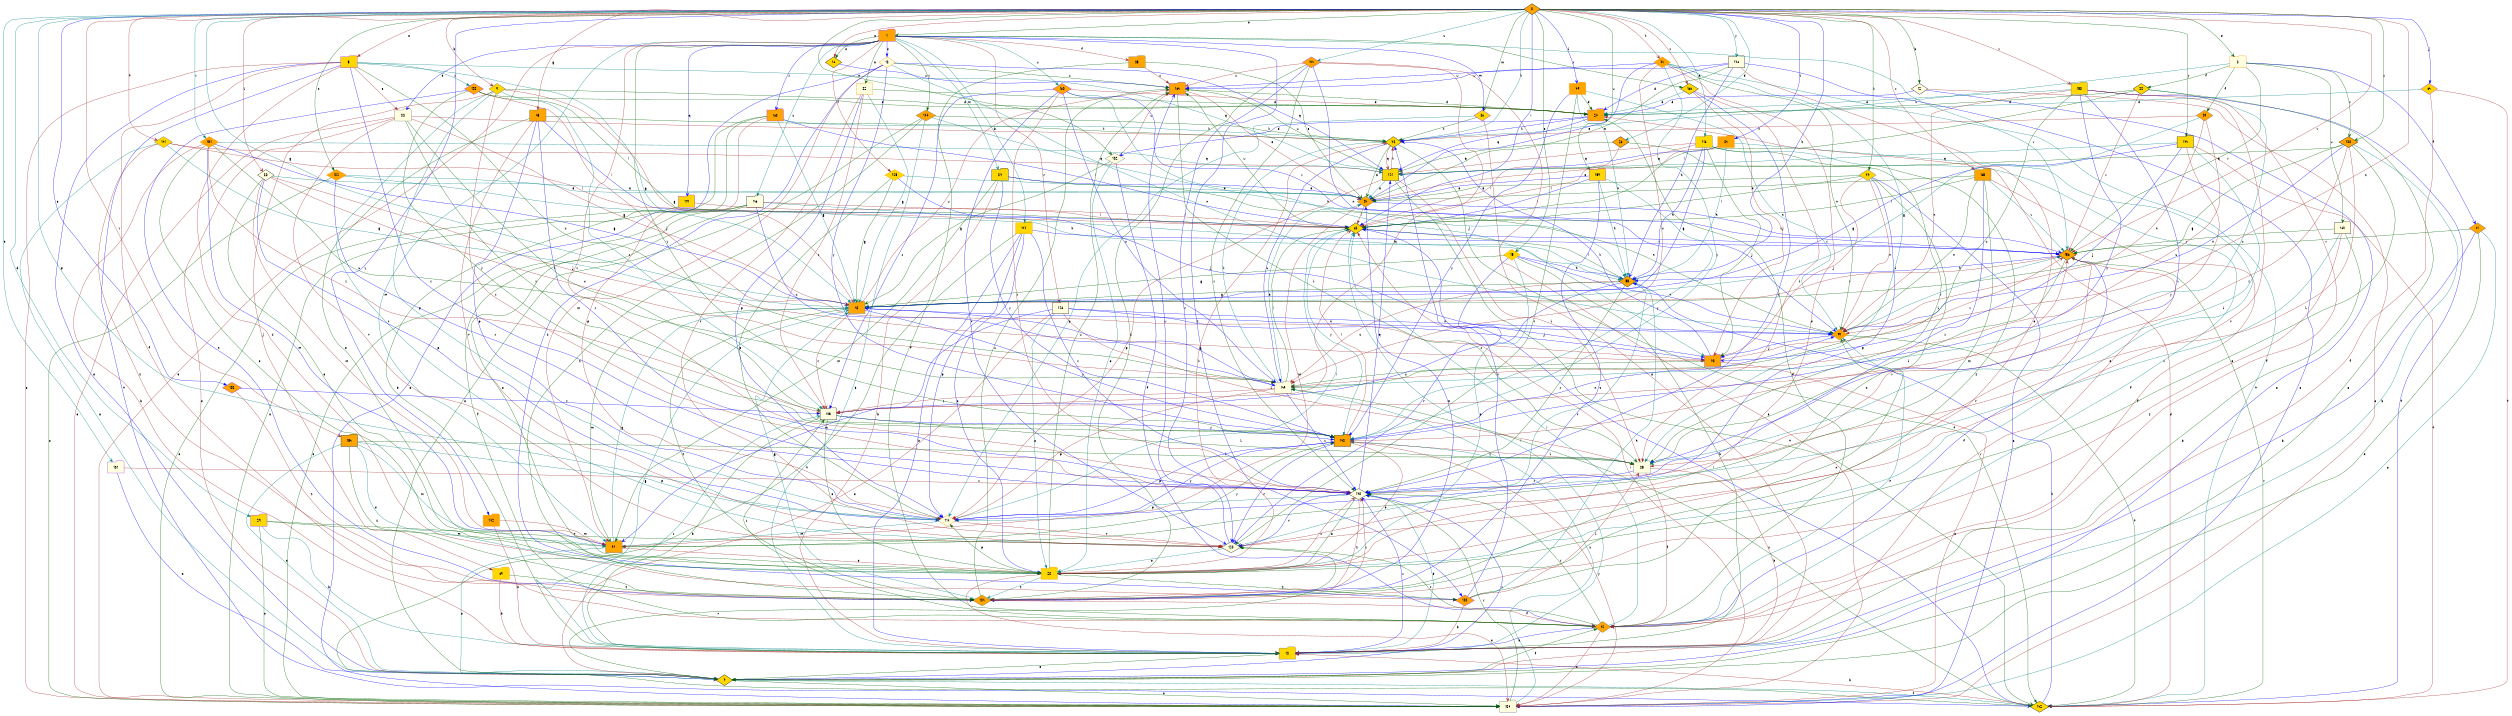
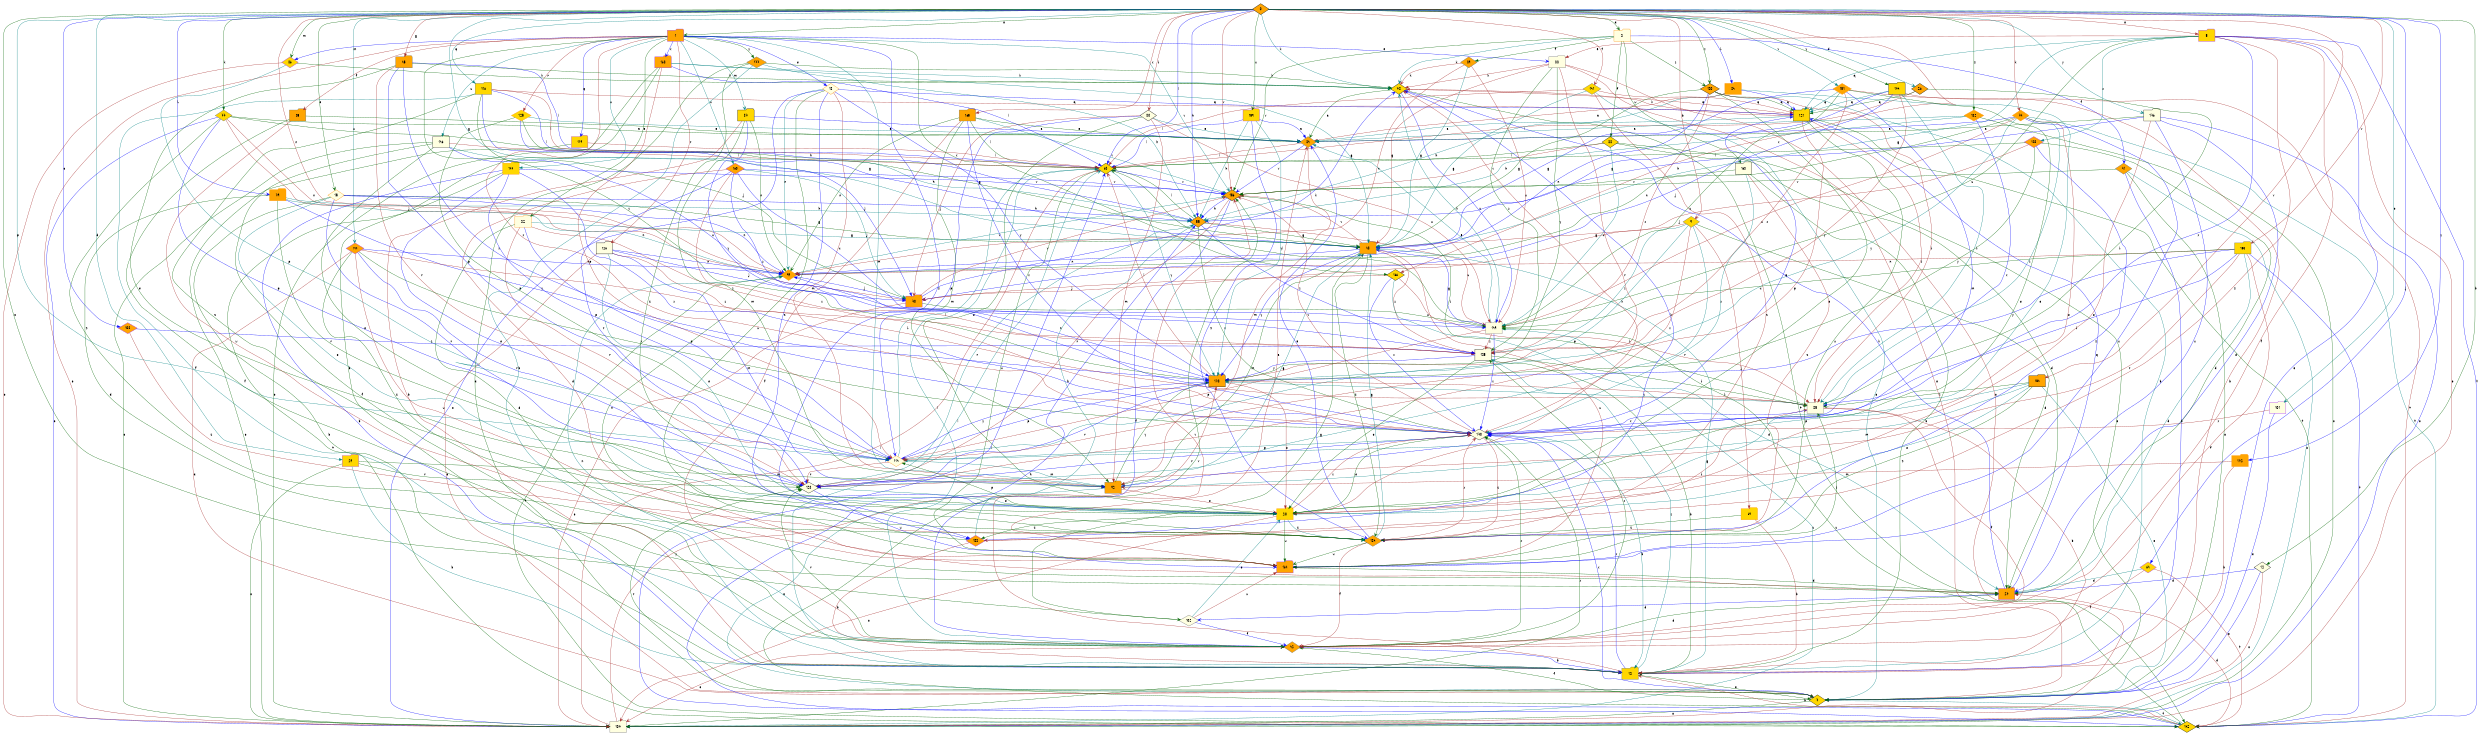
node "16": removed
node "15": fillcolor gold -> lightyellow
